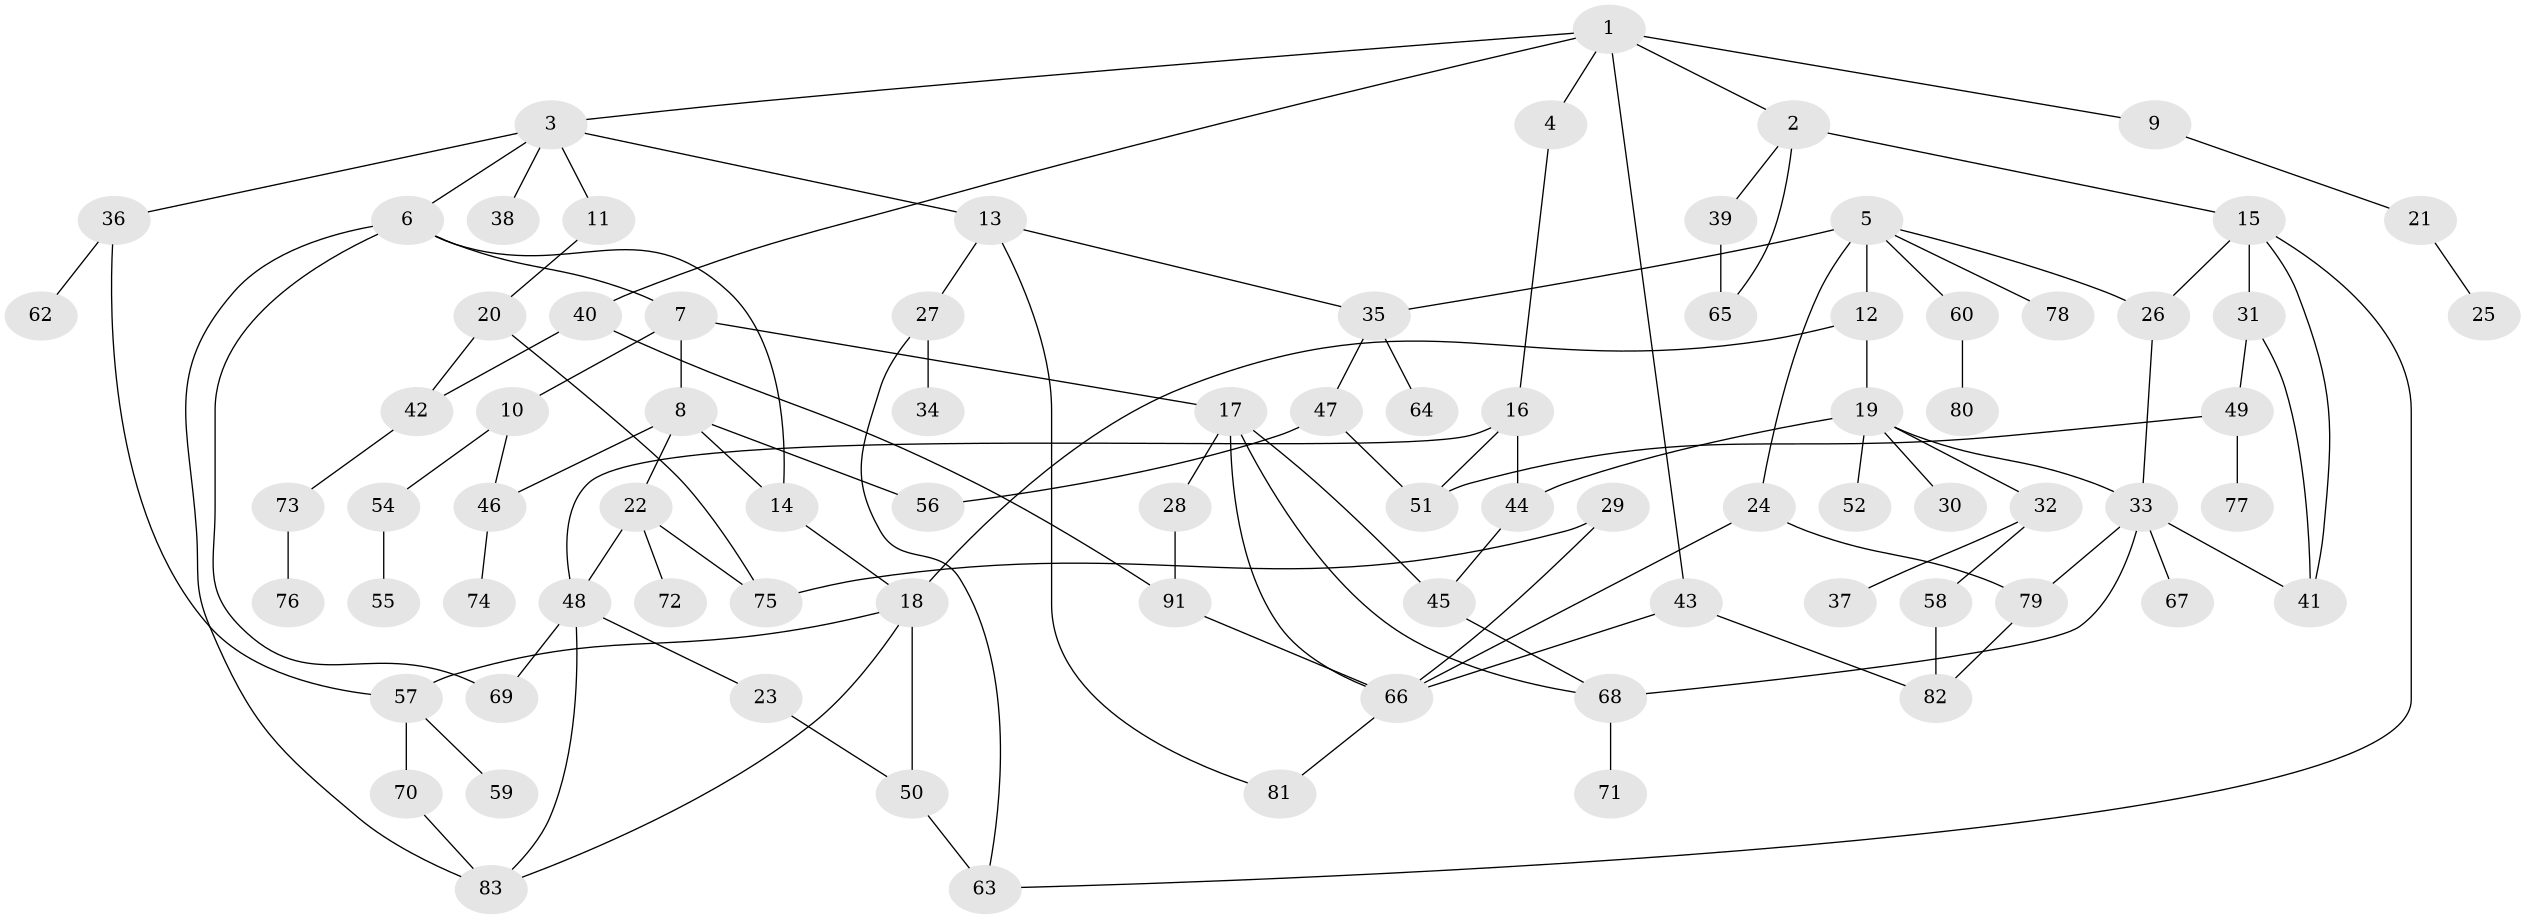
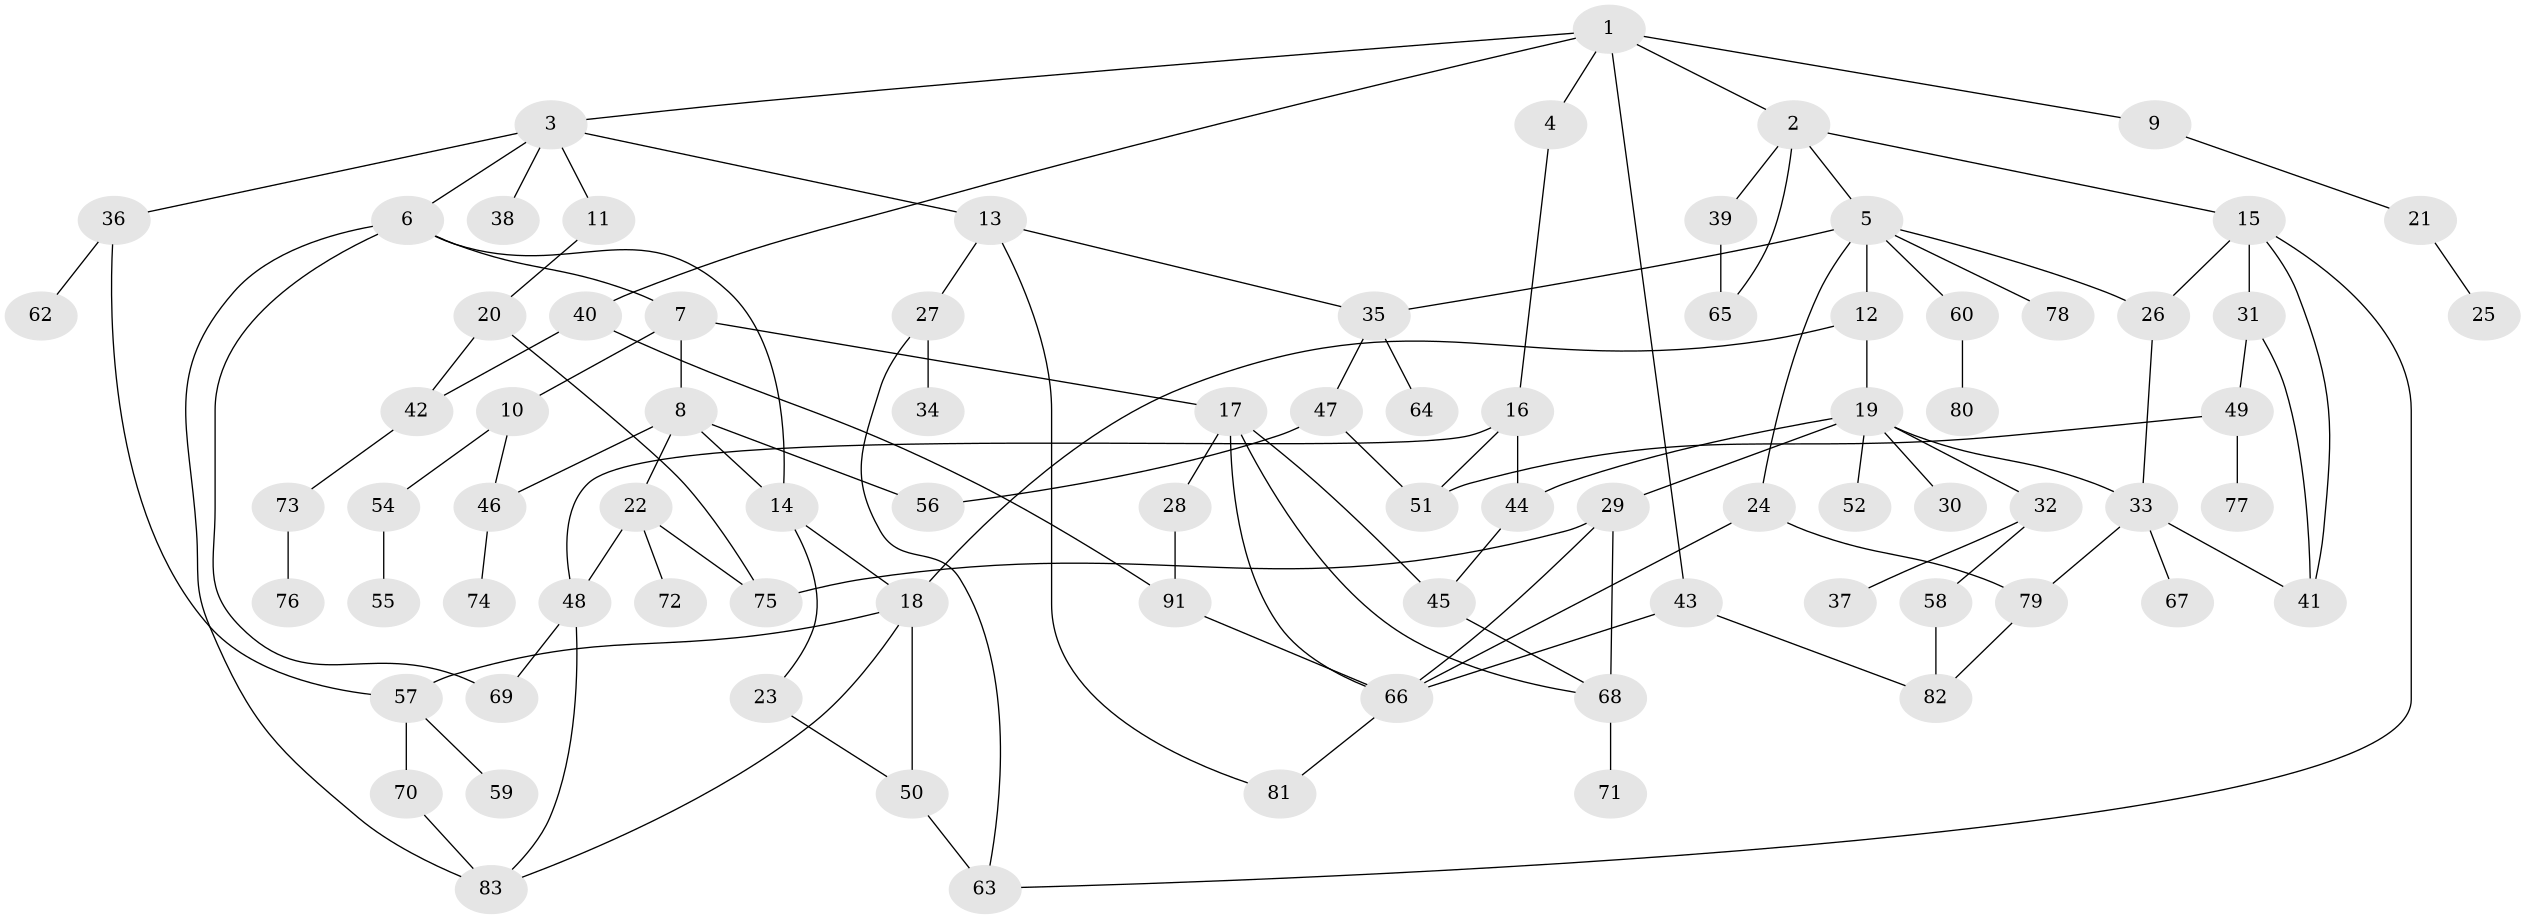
edge "2" -- "5": added
edge "19" -- "29": added
edge "48" -- "23": now "14" -- "23"
edge "33" -- "68": now "29" -- "68"
